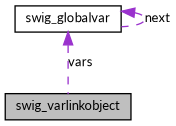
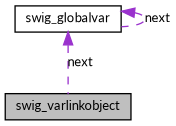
edge "swig_varlinkobject" -> "swig_globalvar": label "vars" -> "next"
